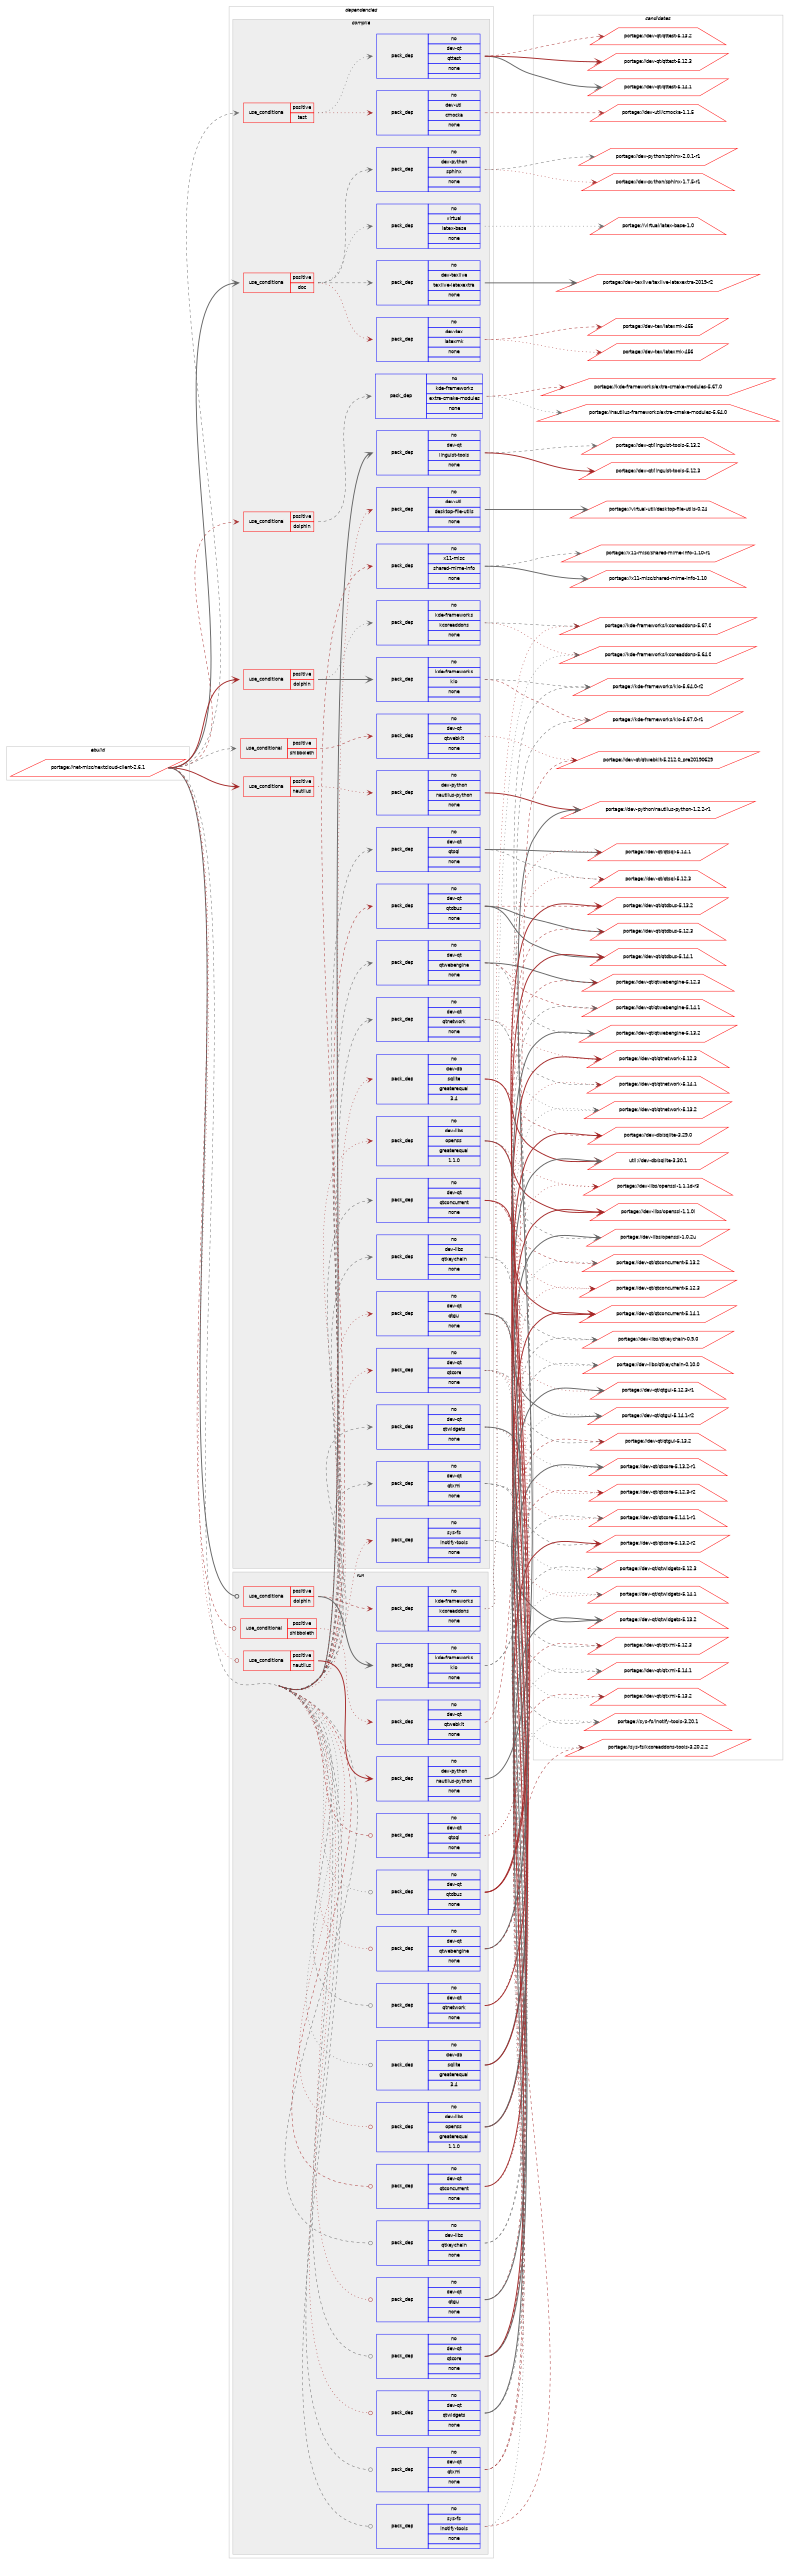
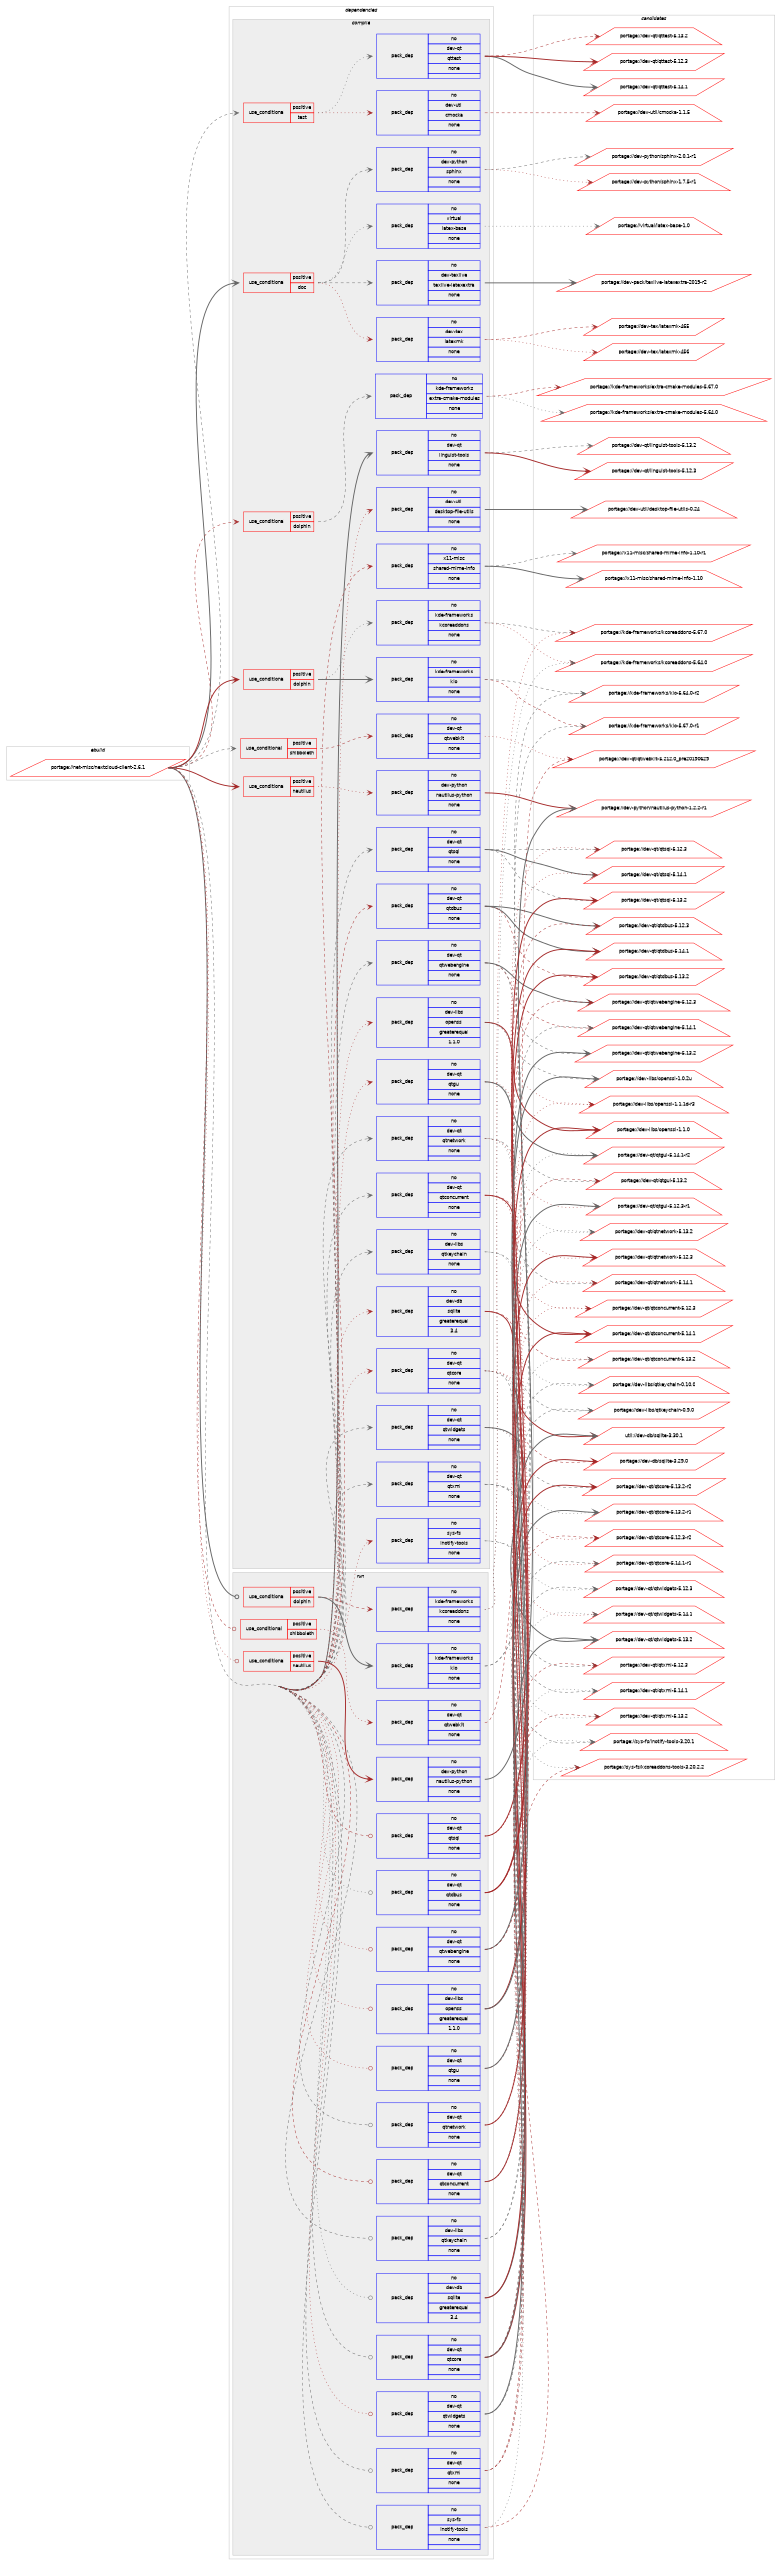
node "portage://dev-texlive/texlive-latexextra-2019-r2": label "portage://dev-texlive/texlive-latexextra-2019-r2" -> "portage://dev-pack/texlive-latexextra-2019-r2"
node "portage://nautilus-frameworks/extra-cmake-modules-5.64.0": label "portage://nautilus-frameworks/extra-cmake-modules-5.64.0" -> "portage://kde-frameworks/extra-cmake-modules-5.64.0"
node "portage://virtual-util/desktop-file-utils-0.24": label "portage://virtual-util/desktop-file-utils-0.24" -> "portage://dev-util/desktop-file-utils-0.24"
node "portage://dev-qt/qtsql-5.13.2": added
node "portage://dev-libs/openssl-1.0.2u": shape parallelogram -> trapezium
